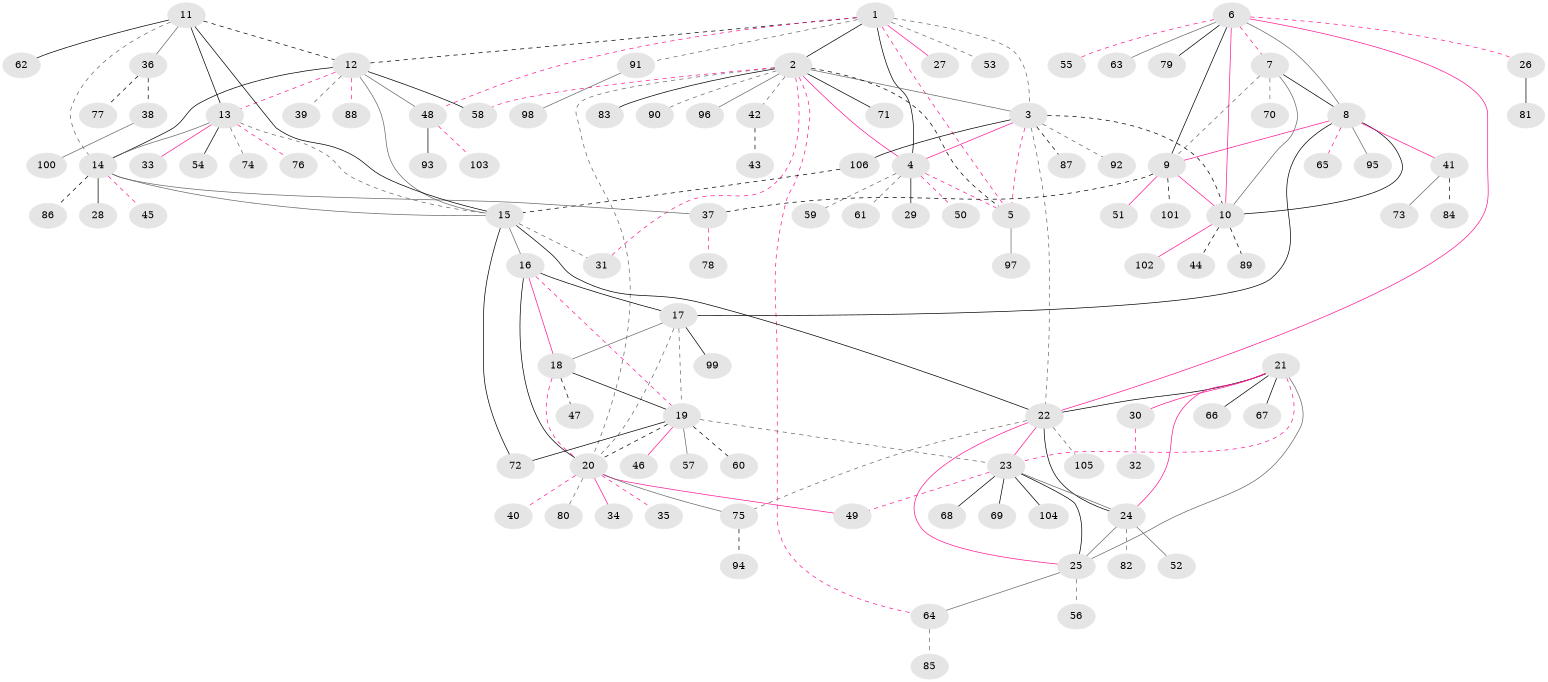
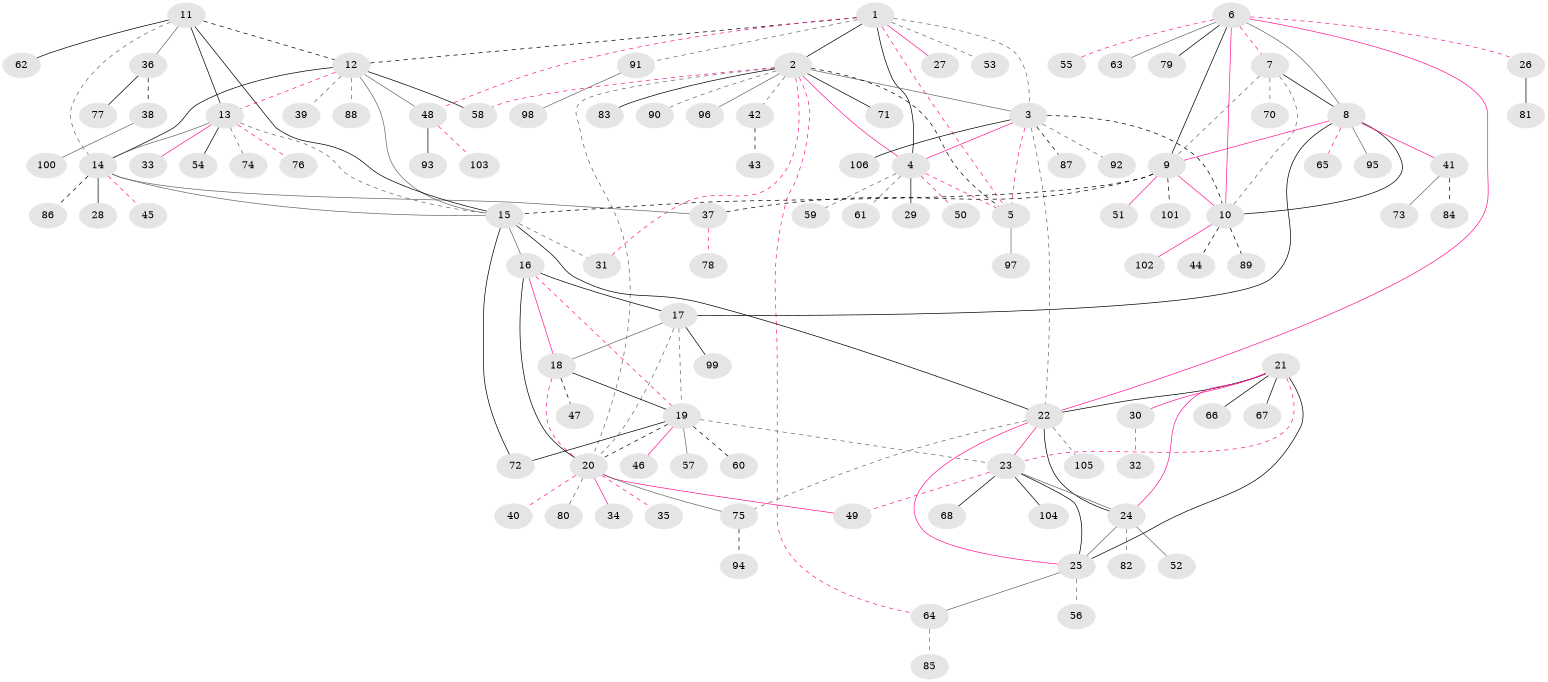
edge "36" -- "77": style dashed -> solid
edge "7" -- "10": style solid -> dashed
edge "106" -- "15": now "9" -- "15"
edge "21" -- "25": color gray40 -> black
node "69": removed
